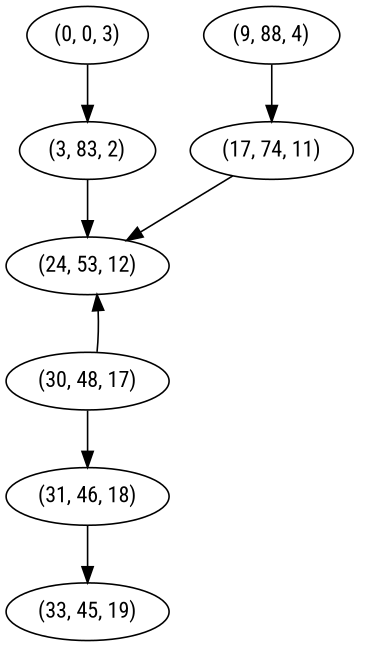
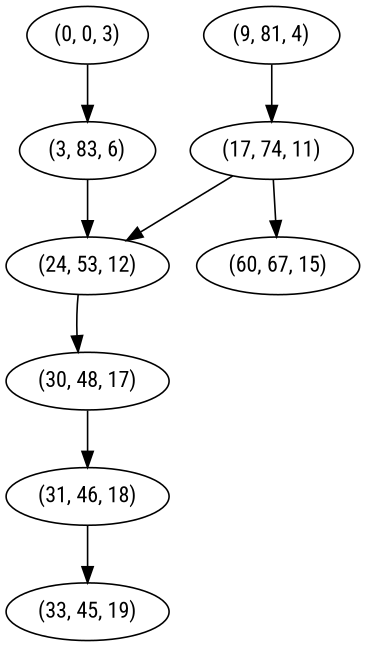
node "(9, 88, 4)": label "(9, 88, 4)" -> "(9, 81, 4)"
node "(3, 83, 2)": label "(3, 83, 2)" -> "(3, 83, 6)"
node "(60, 67, 15)": added
edge "(30, 48, 17)" -> "(24, 53, 12)": reversed
